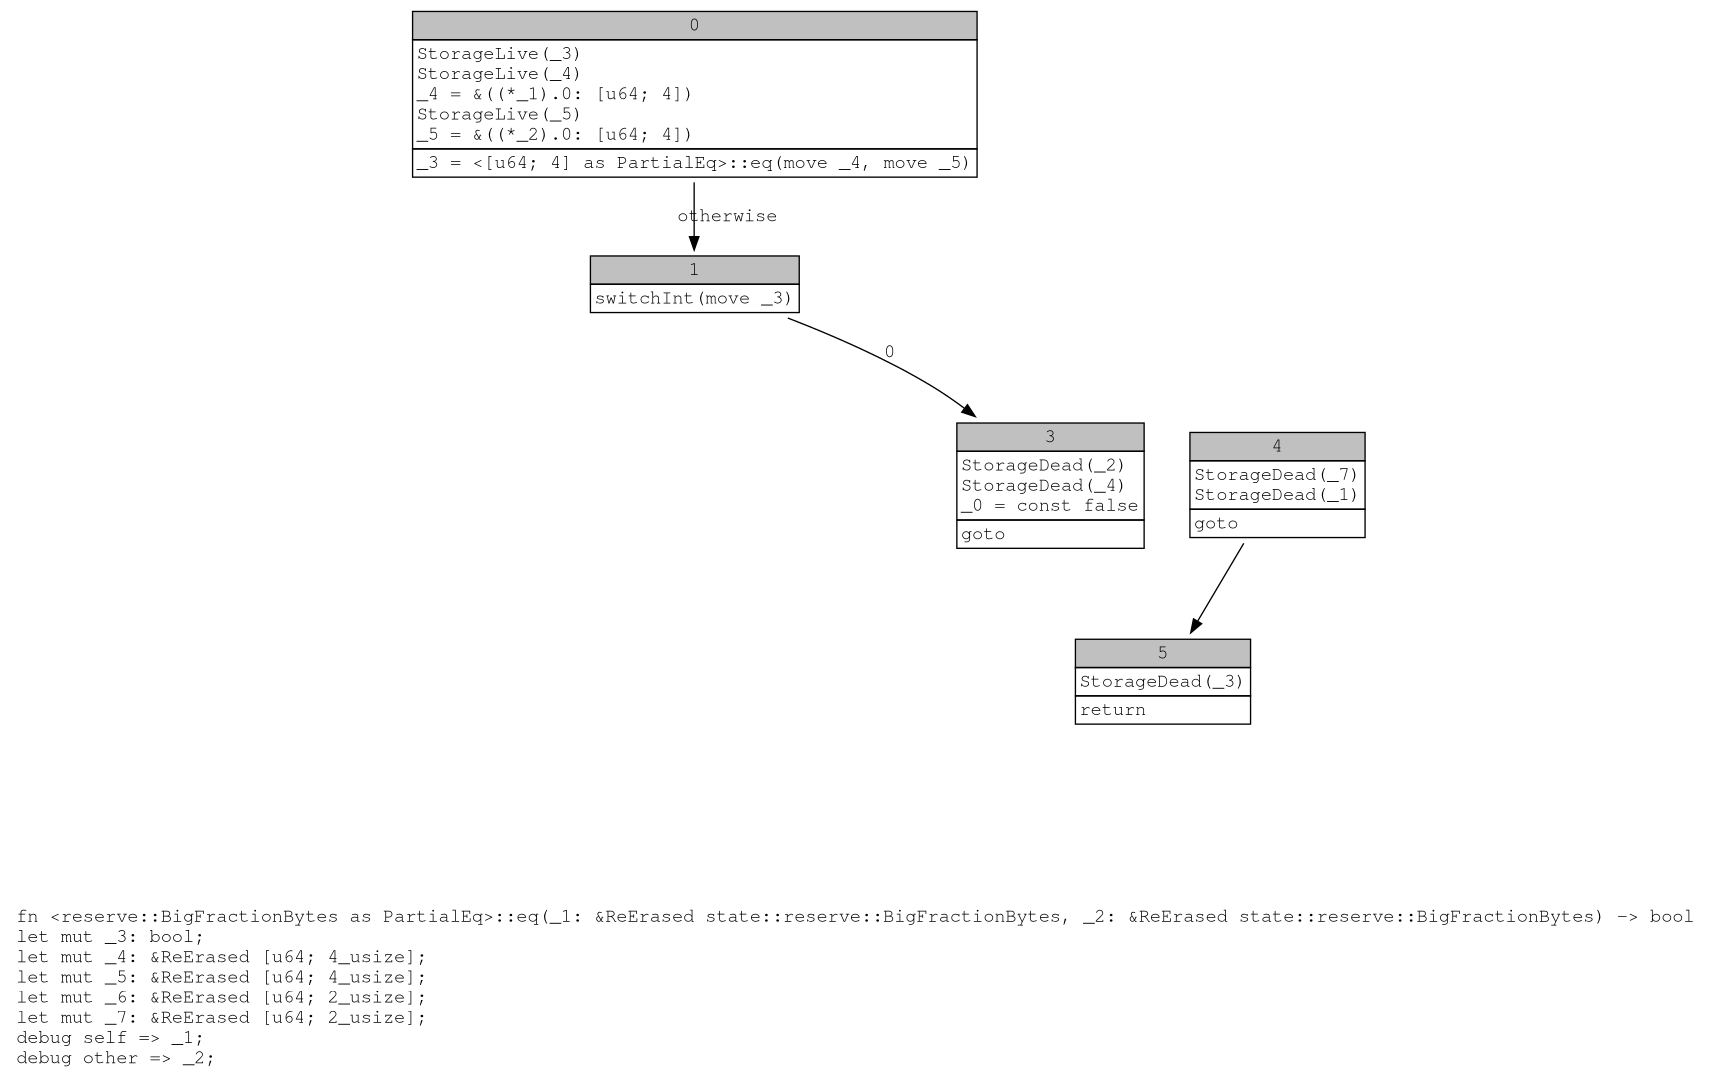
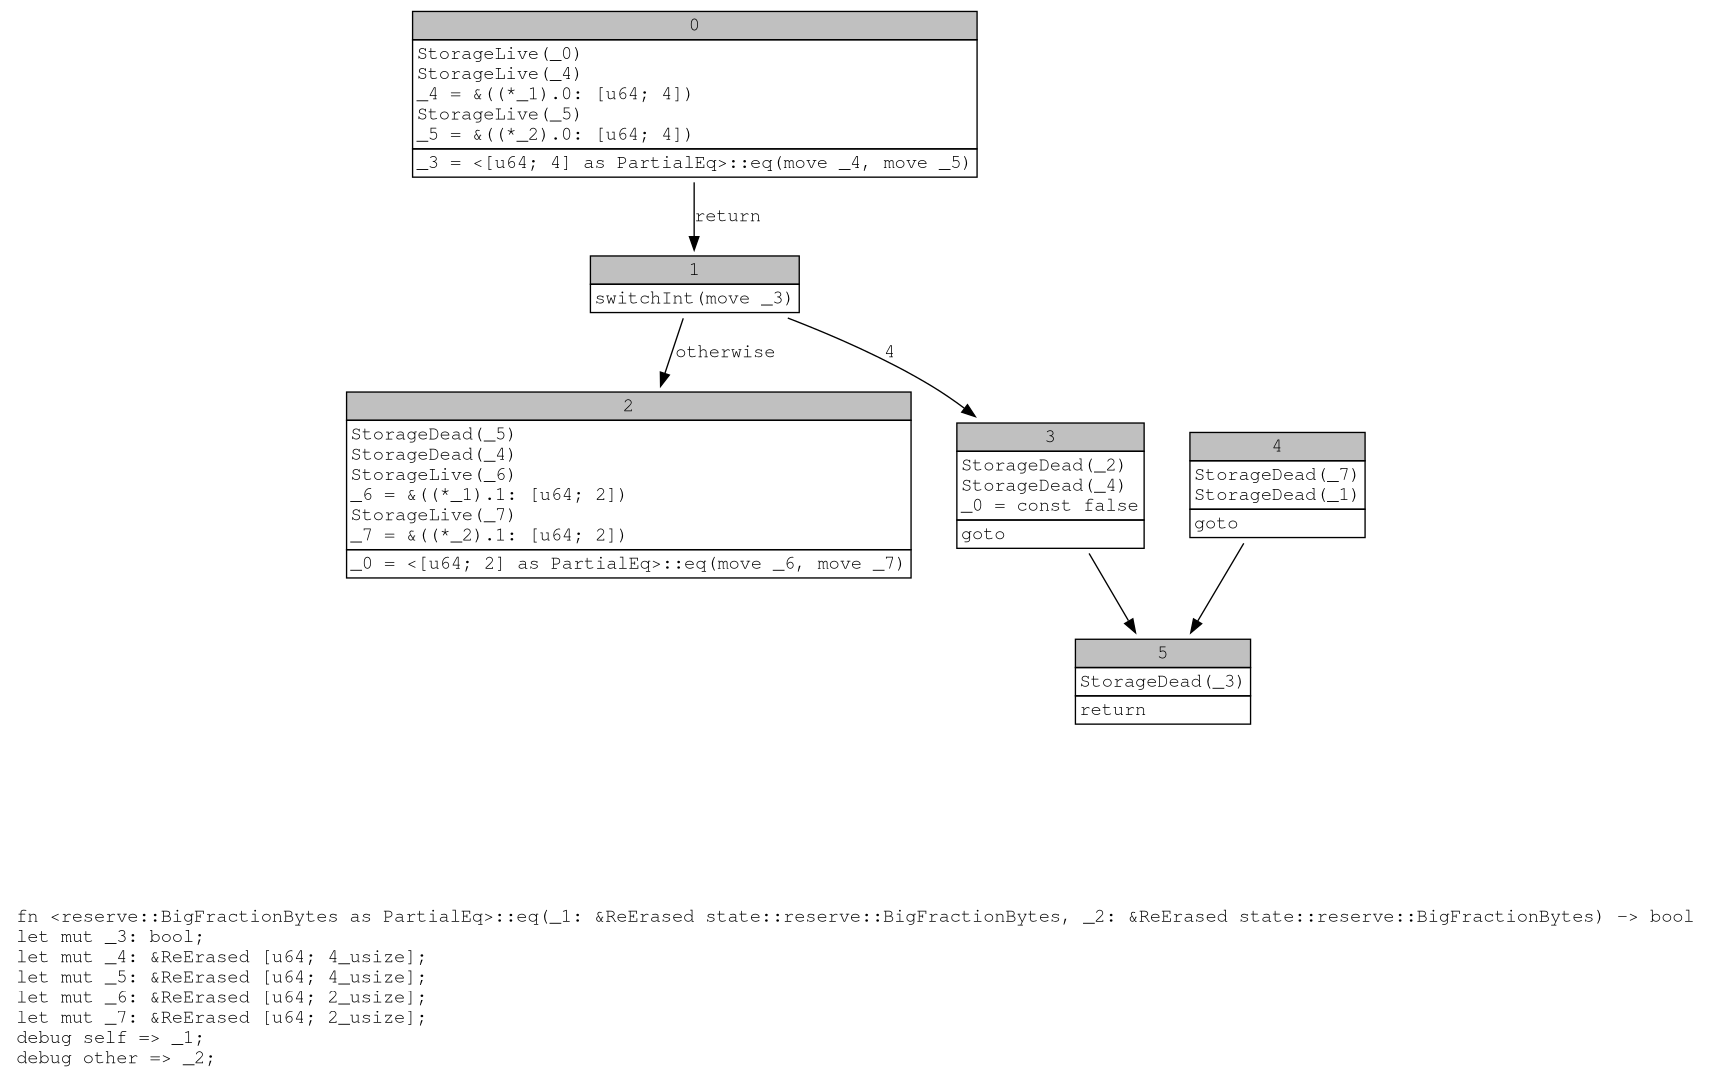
node "0": text "StorageLive(_3)" -> "StorageLive(_0)"
edge "0" -> "1": label "otherwise" -> "return"
edge "1" -> "3": label "0" -> "4"
node "2": added
edge "3" -> "5": added
